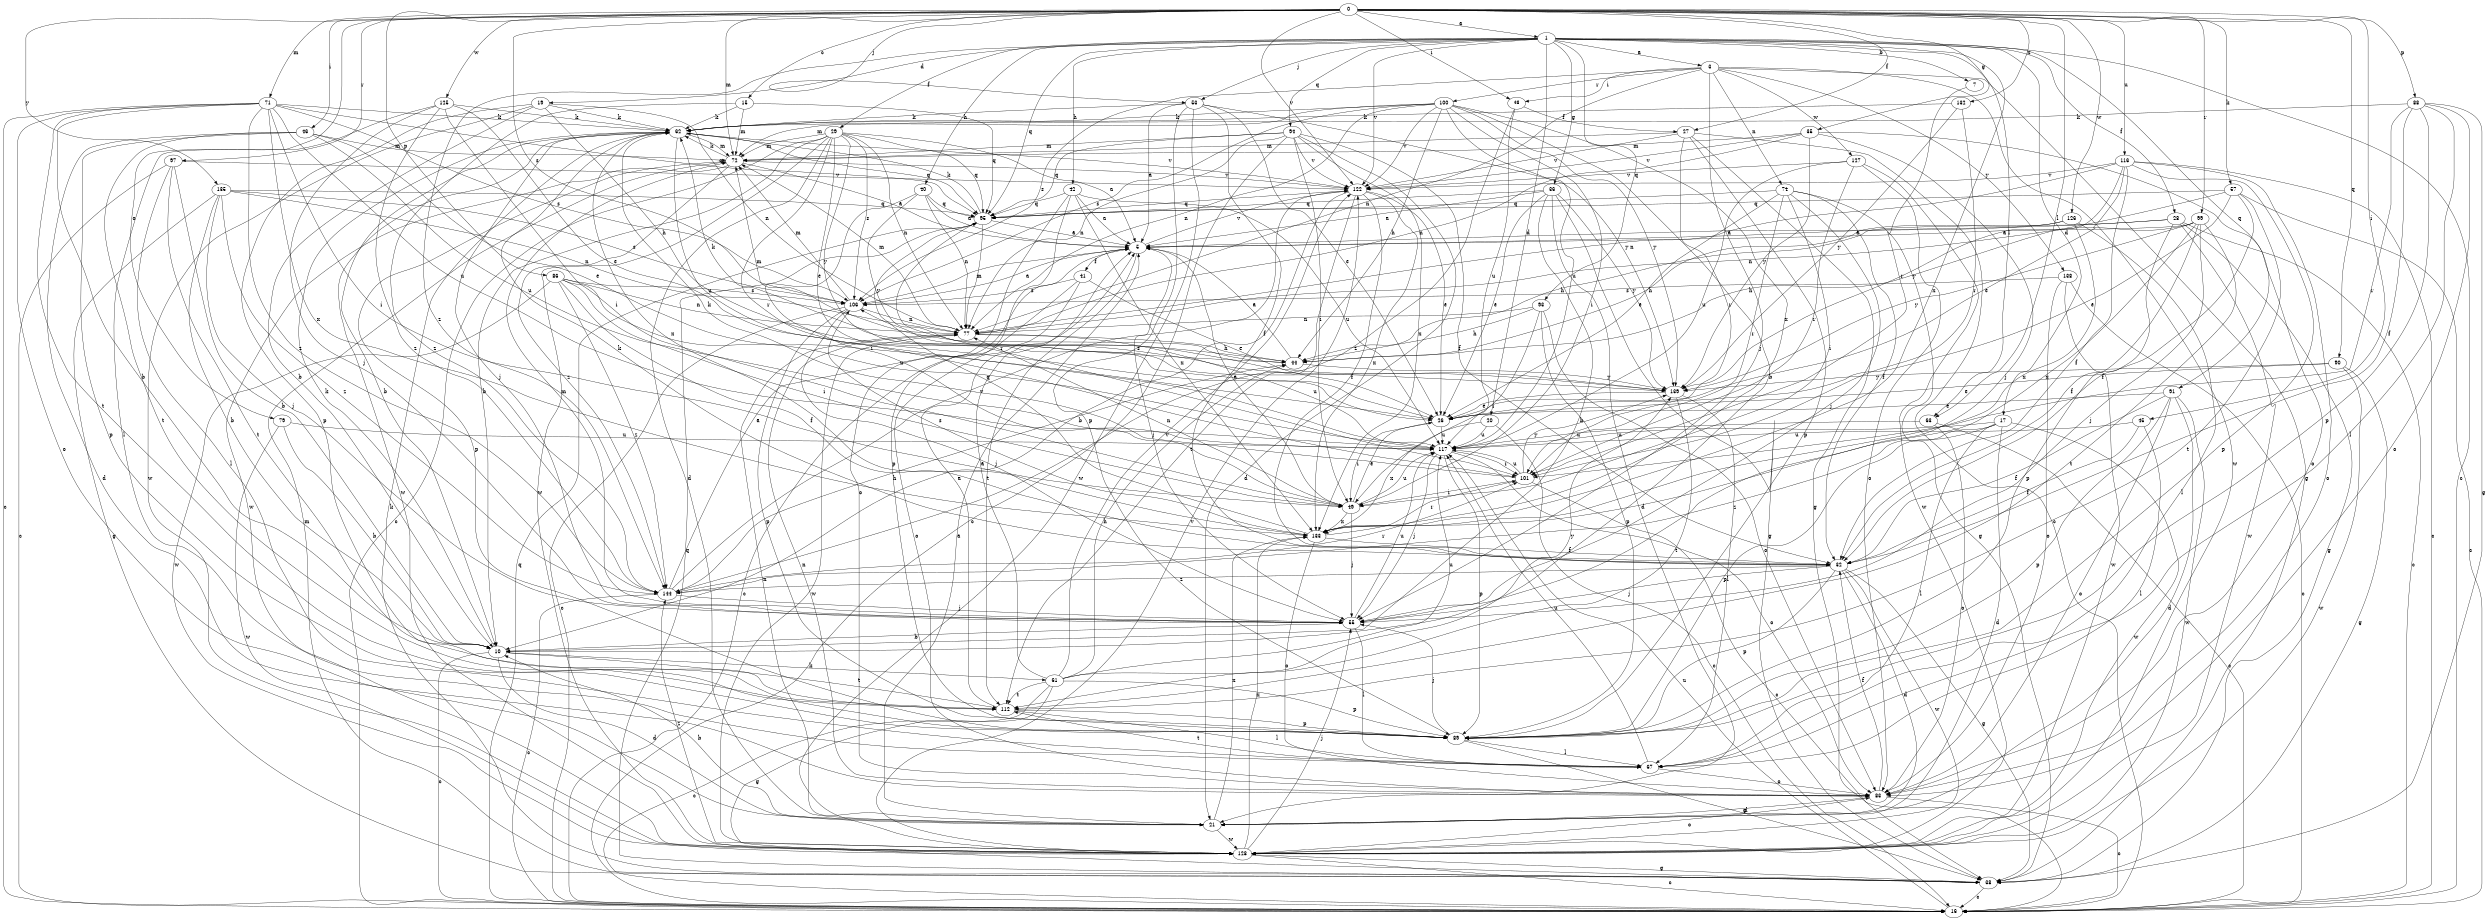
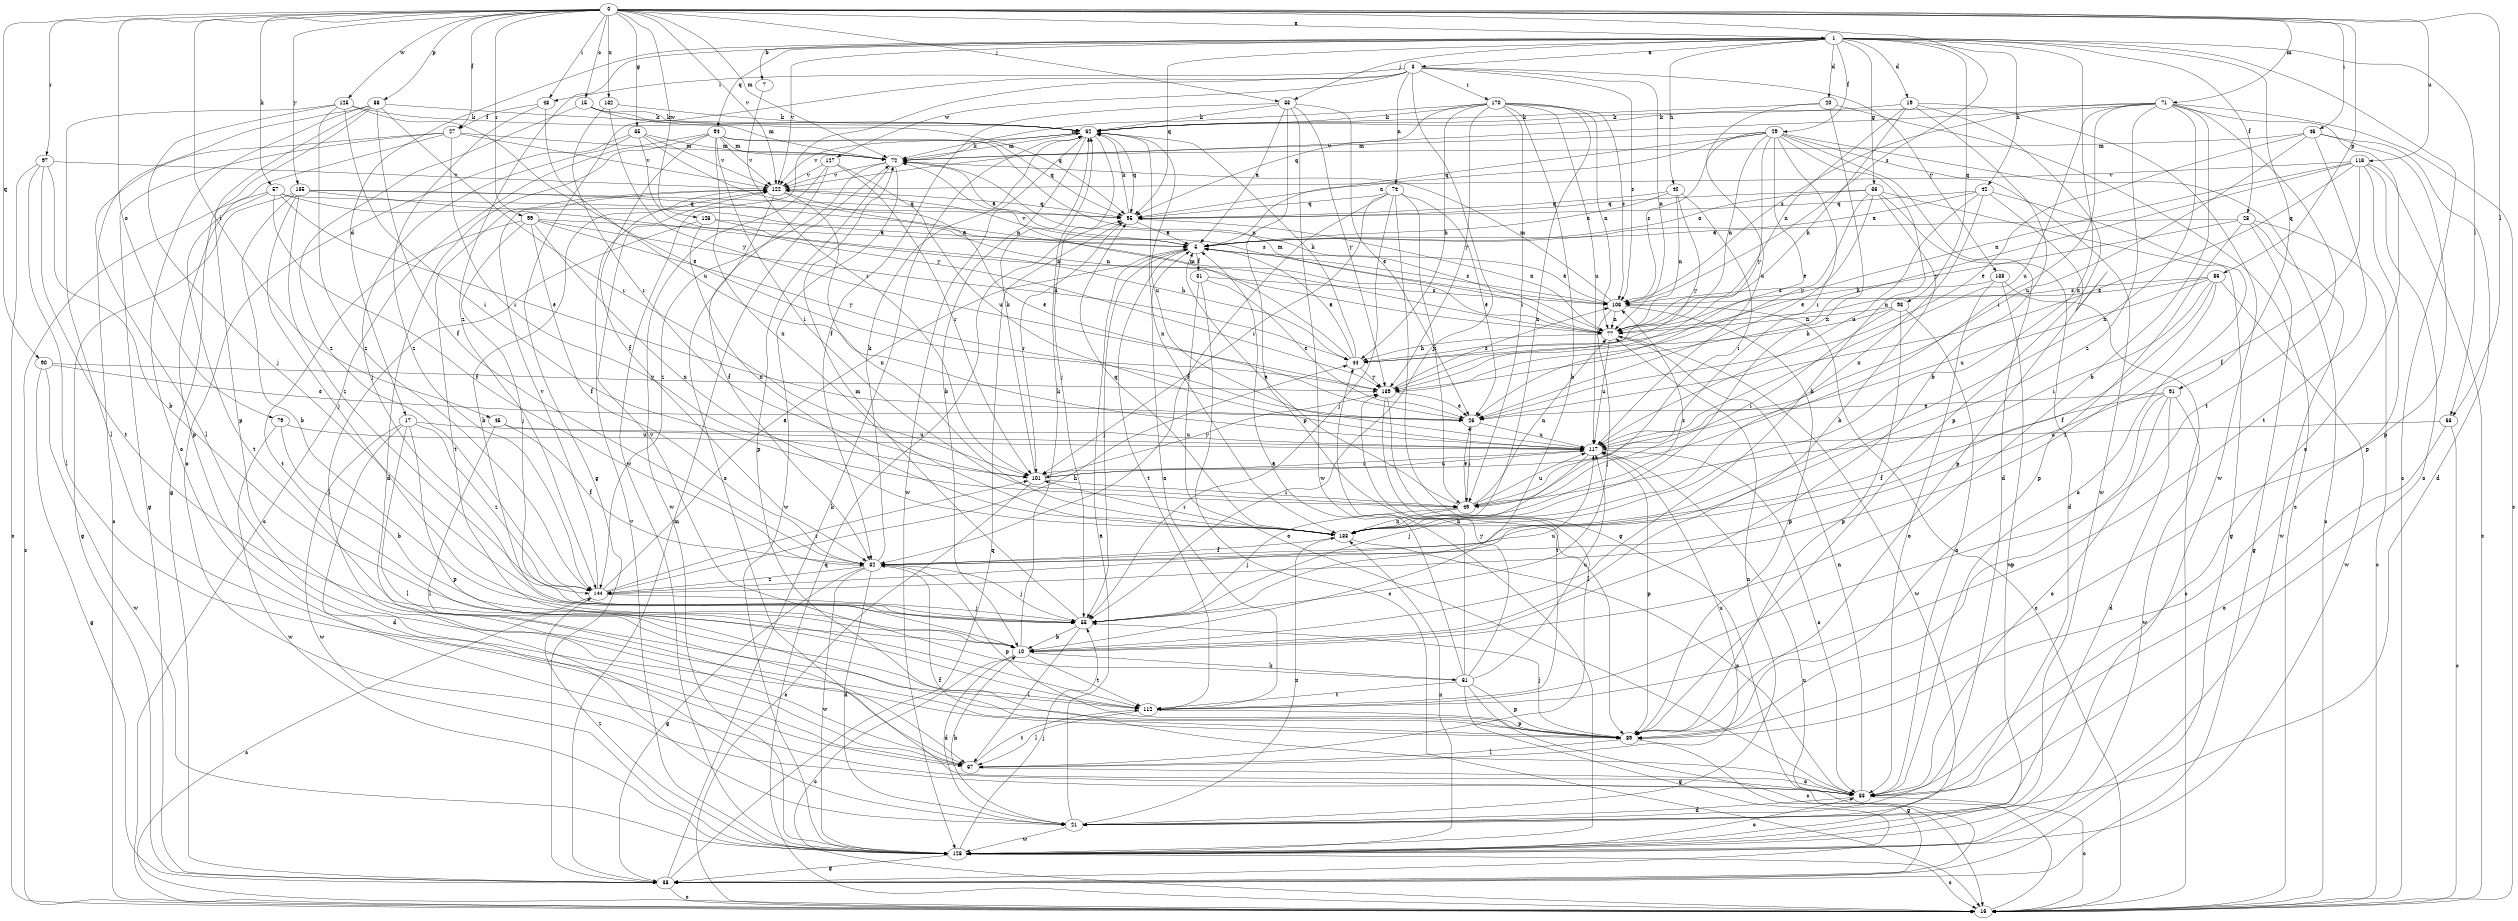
node "100": label "100" -> "170"
edge "20" -> "62": added, label "k"
node "41": label "41" -> "31"
